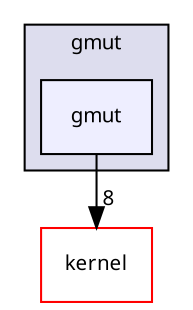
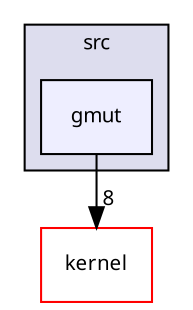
cluster "gmut": label "gmut" -> "src"
